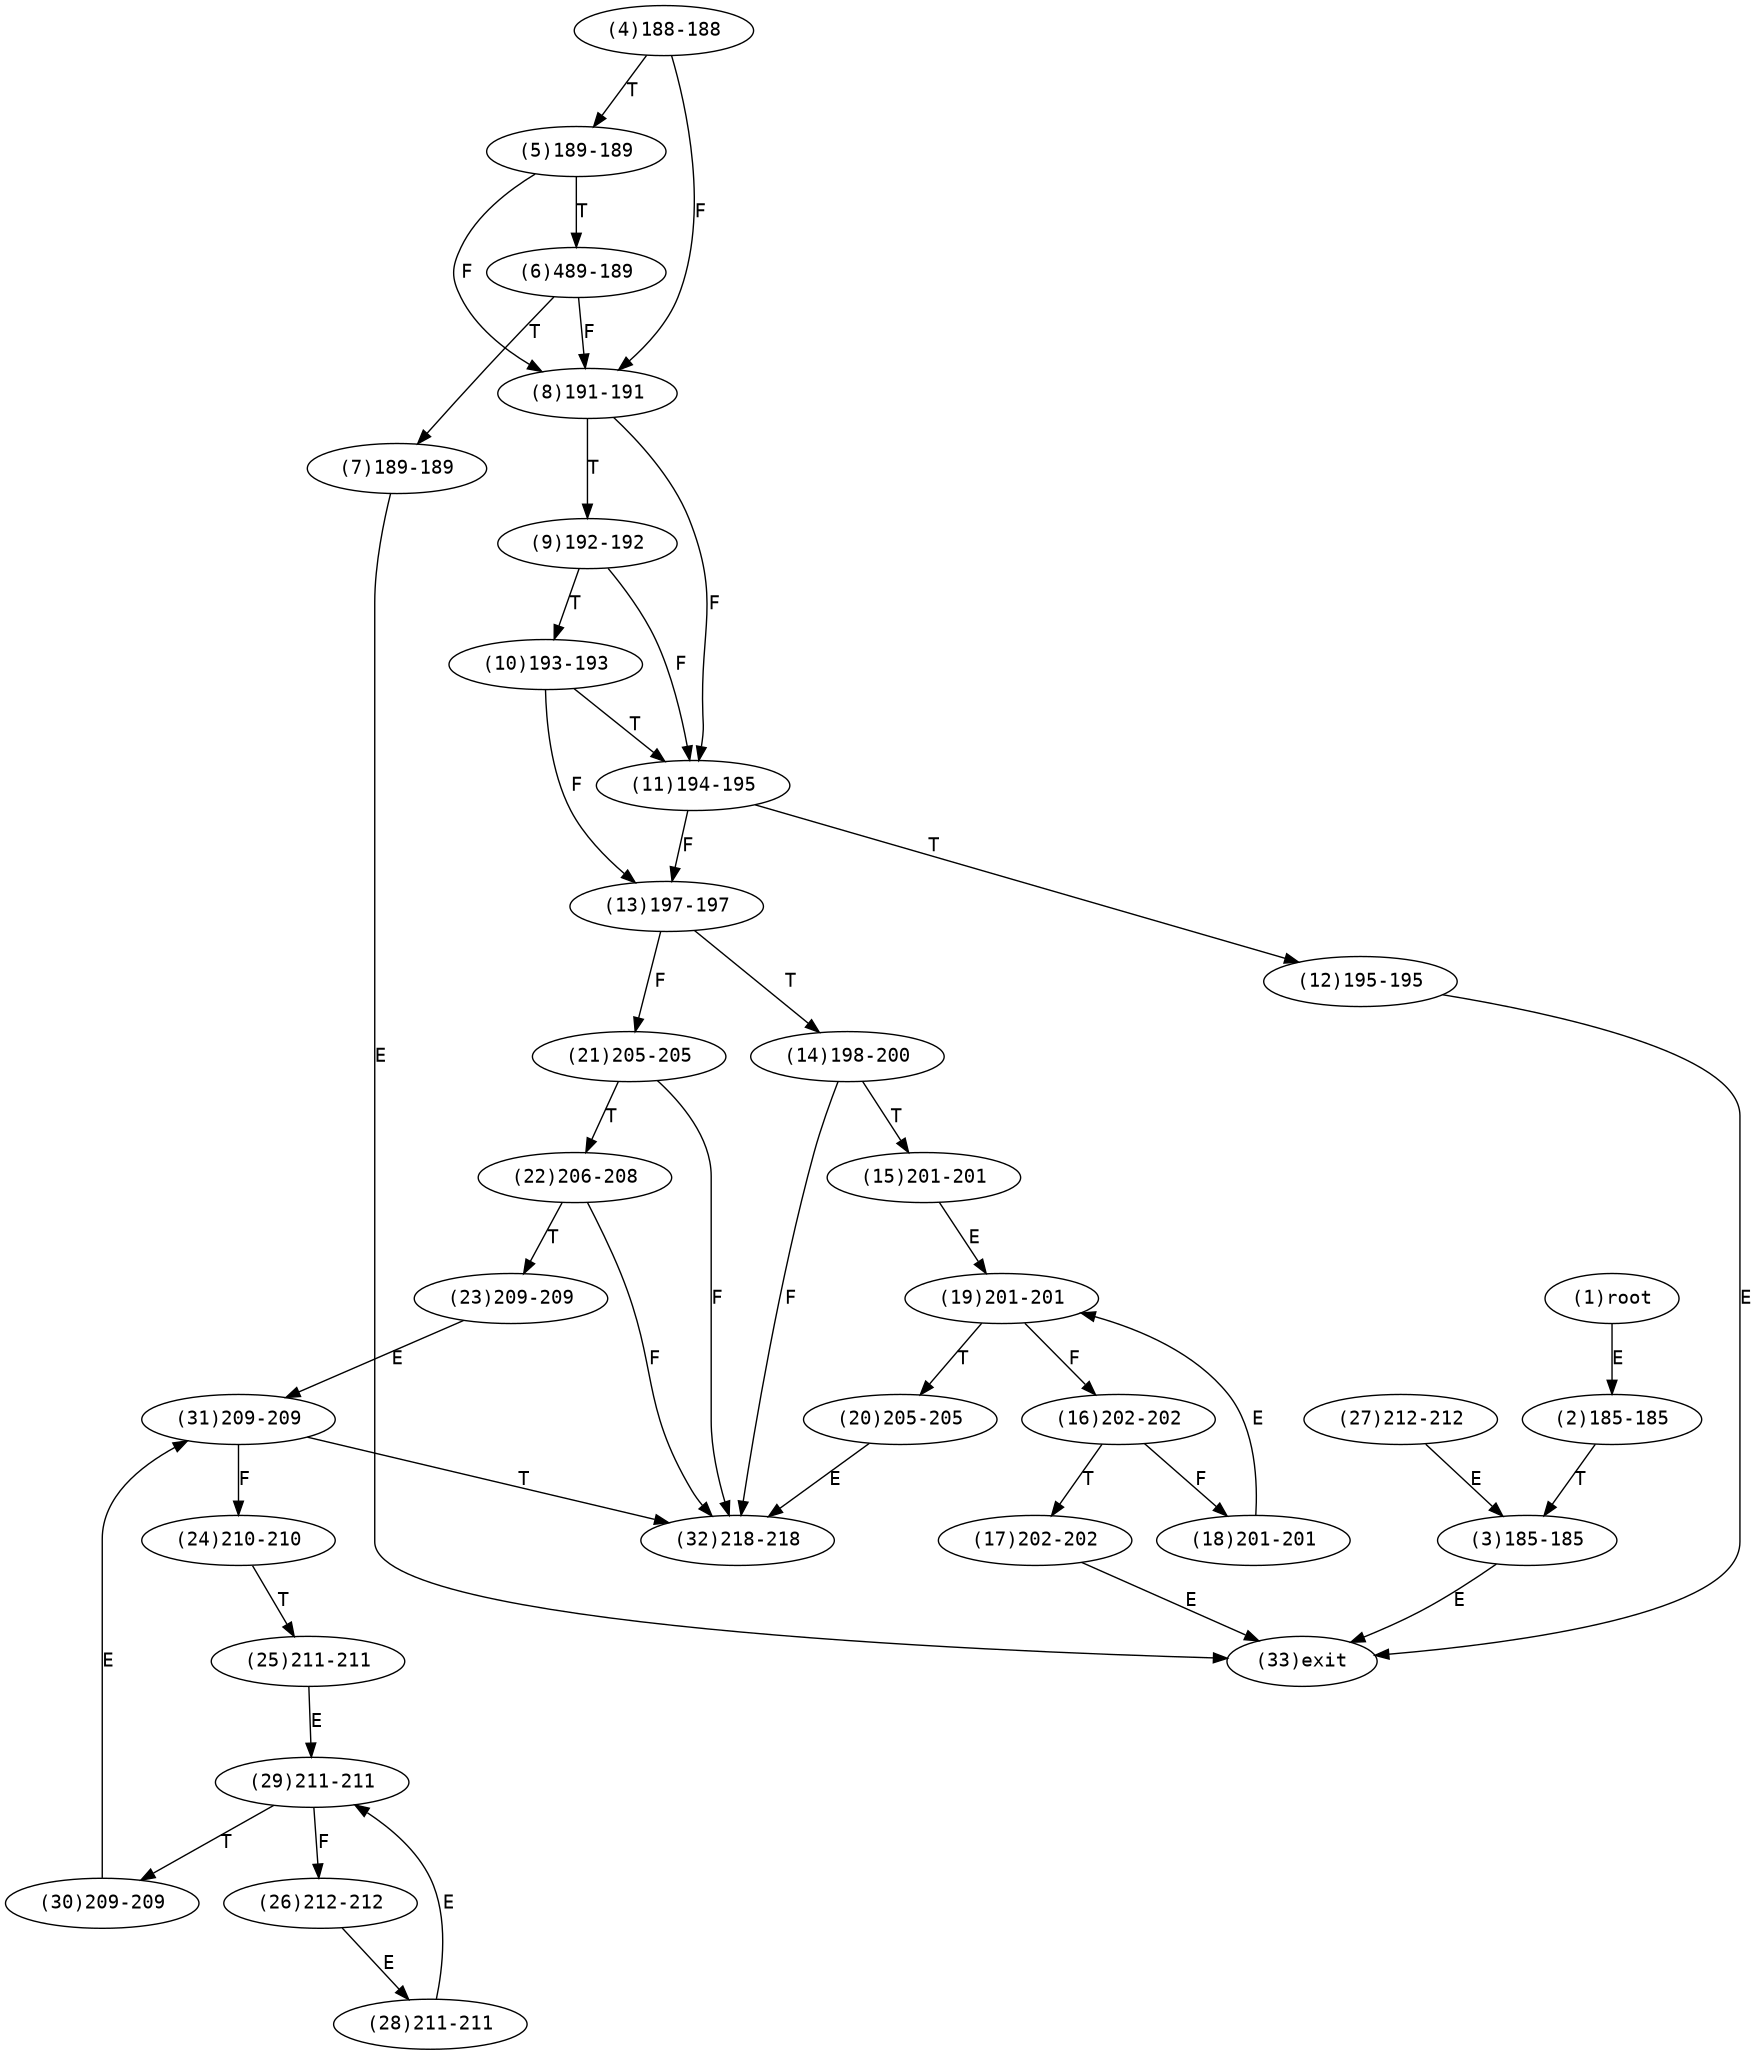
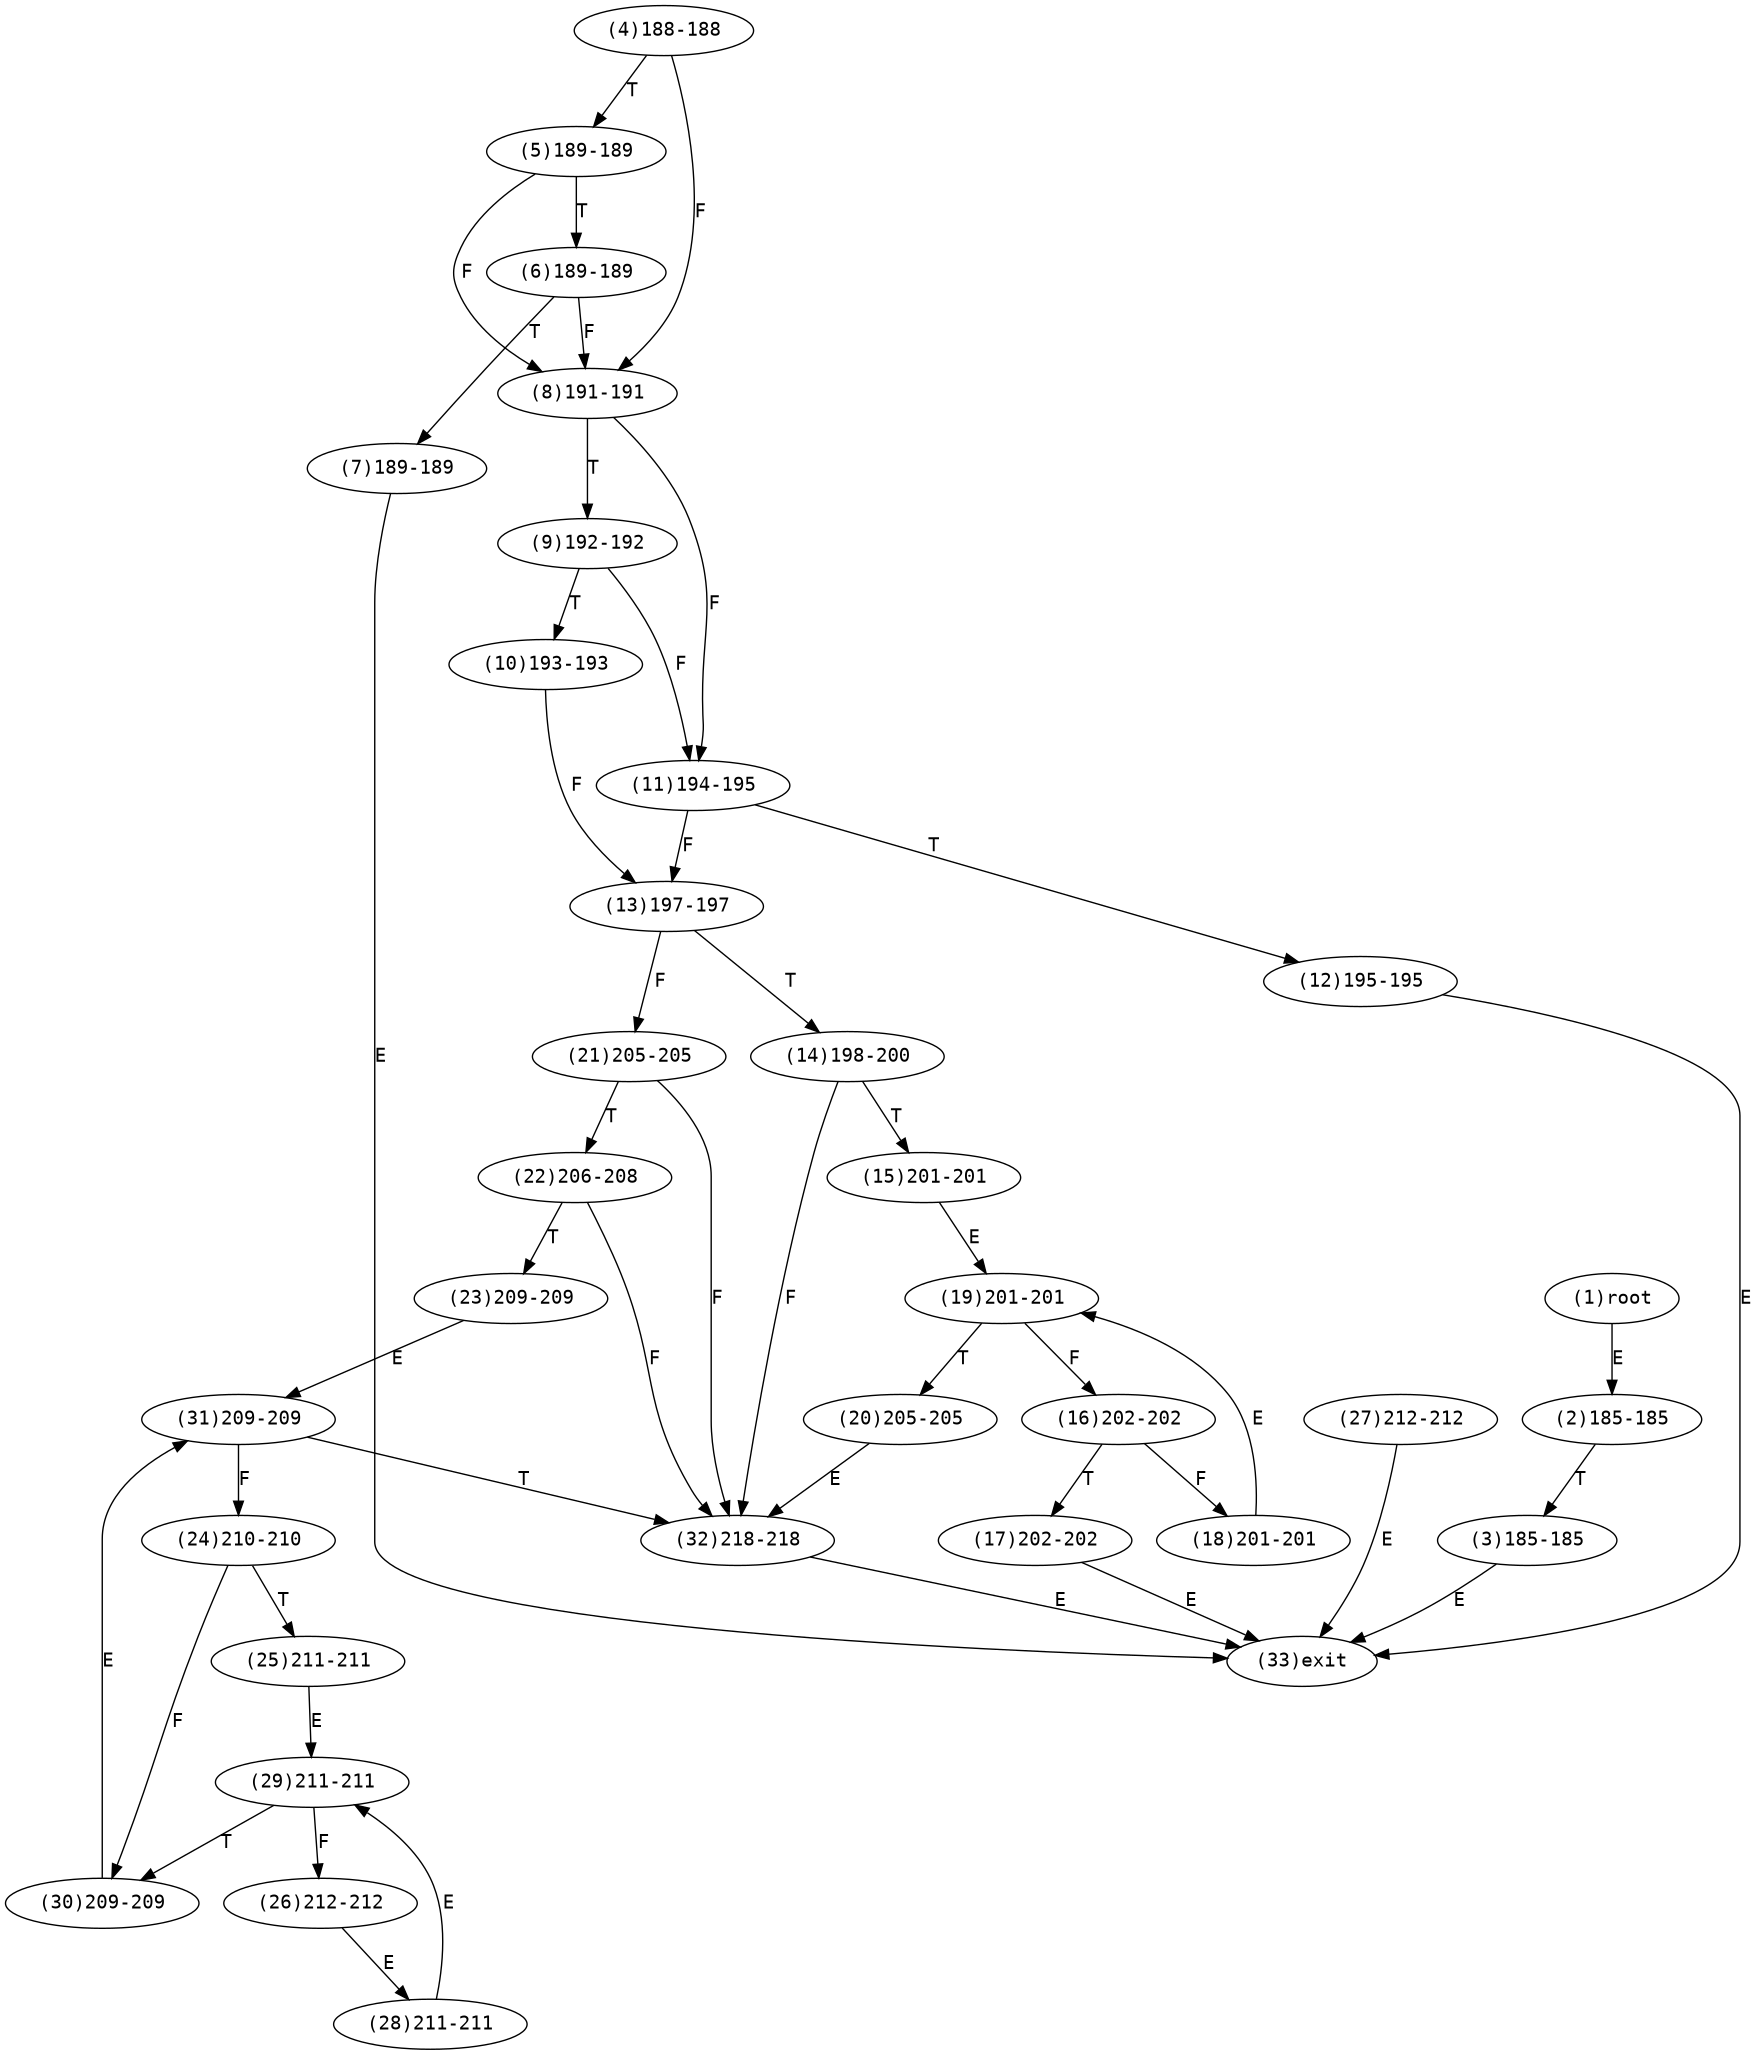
node "(6)489-189": label "(6)489-189" -> "(6)189-189"
edge "(10)193-193" -> "(11)194-195": removed, label "T"
edge "(27)212-212" -> "(3)185-185": now "(27)212-212" -> "(33)exit"
edge "(32)218-218" -> "(33)exit": added, label "E"
edge "(24)210-210" -> "(30)209-209": added, label "F"
